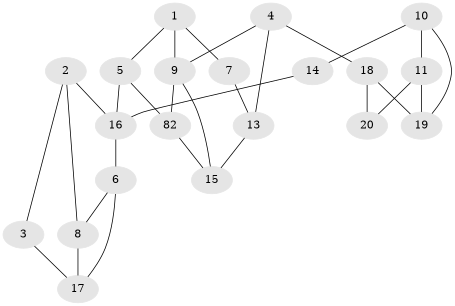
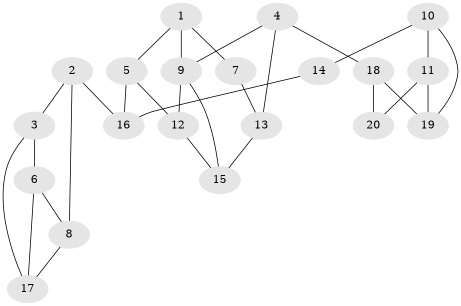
node "82": label "82" -> "12"
edge "16" -- "6": now "3" -- "6"
